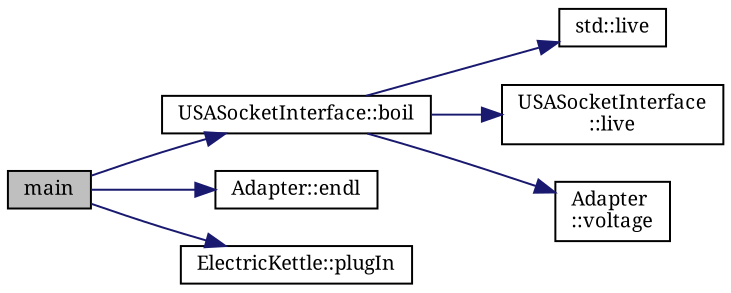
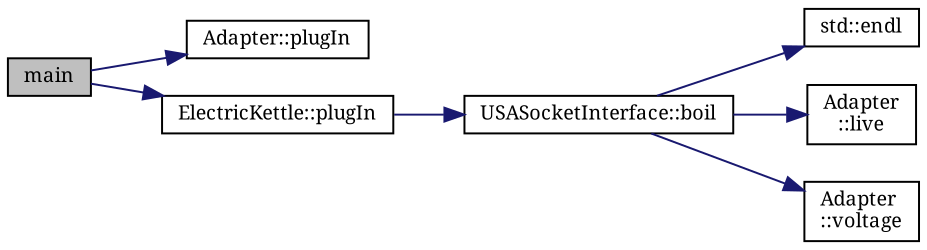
node "std::live": label "std::live" -> "std::endl"
node "USASocketInterface ::live": label "USASocketInterface ::live" -> "Adapter ::live"
edge "main" -> "USASocketInterface::boil": now "ElectricKettle::plugIn" -> "USASocketInterface::boil"
node "Adapter::endl": label "Adapter::endl" -> "Adapter::plugIn"
